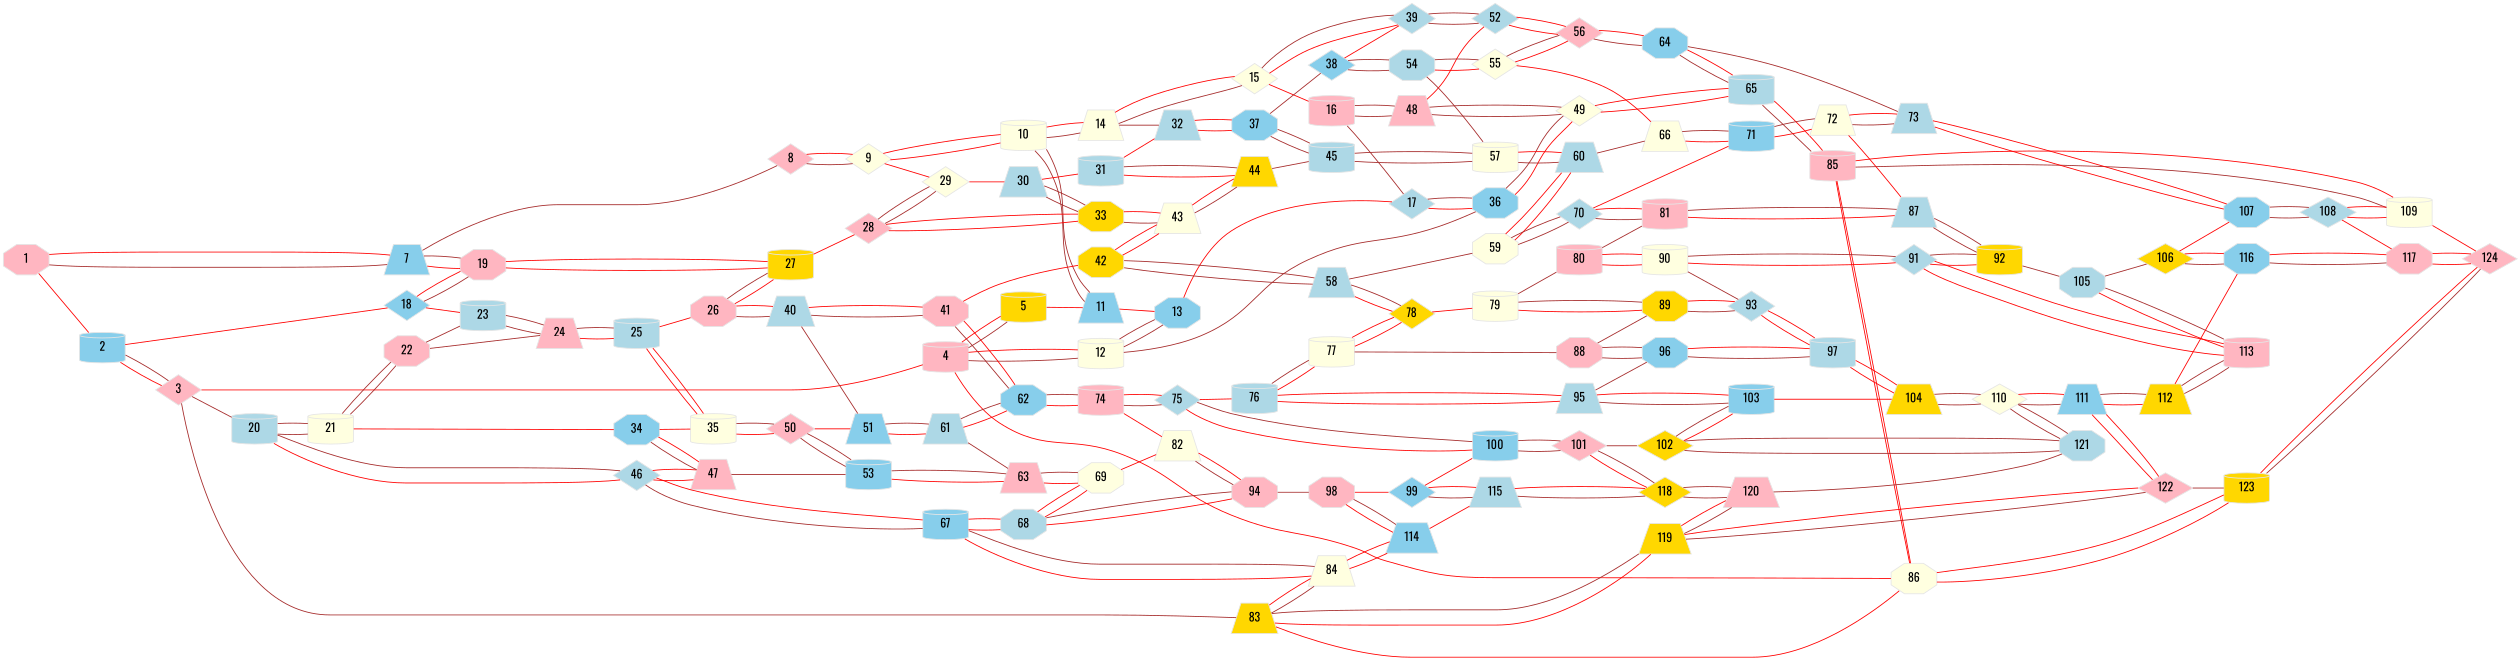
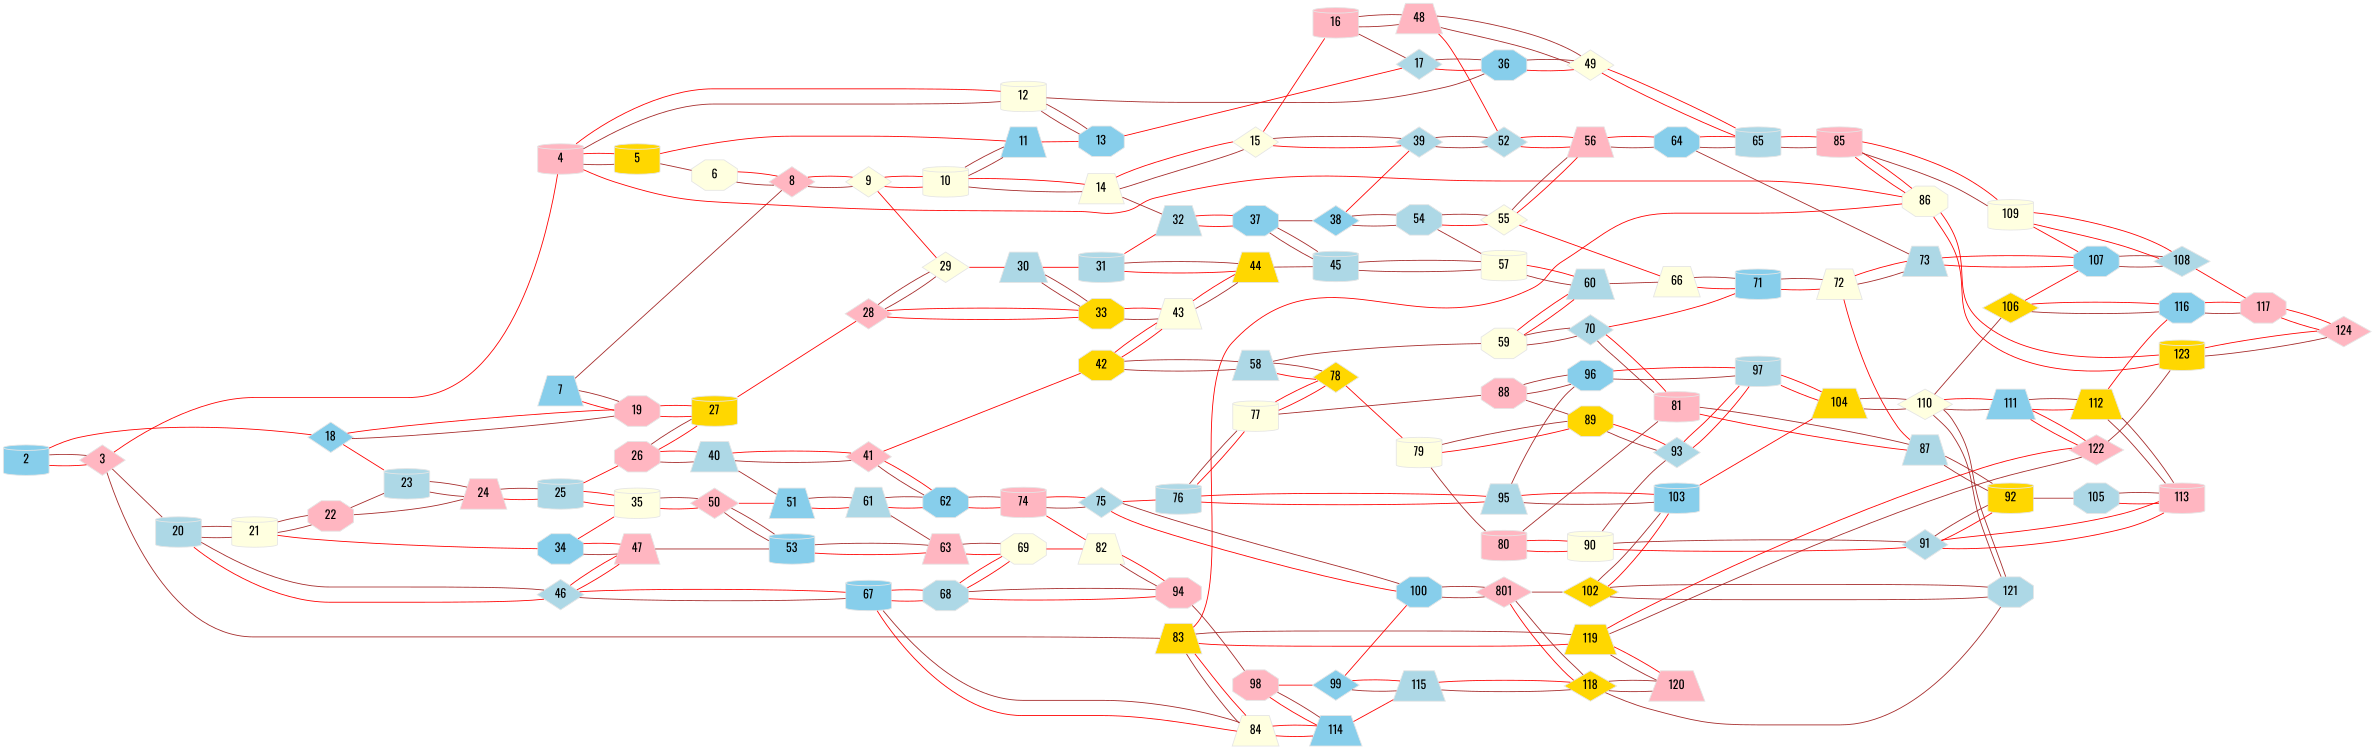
node "56": shape diamond -> trapezium
node "6": added
edge "109" -- "124": now "109" -- "107"
node "1": removed
edge "106" -- "105": now "106" -- "110"
node "41": shape octagon -> diamond
node "100": shape cylinder -> octagon
node "101": label "101" -> "801"
edge "121" -- "120": now "121" -- "118"
